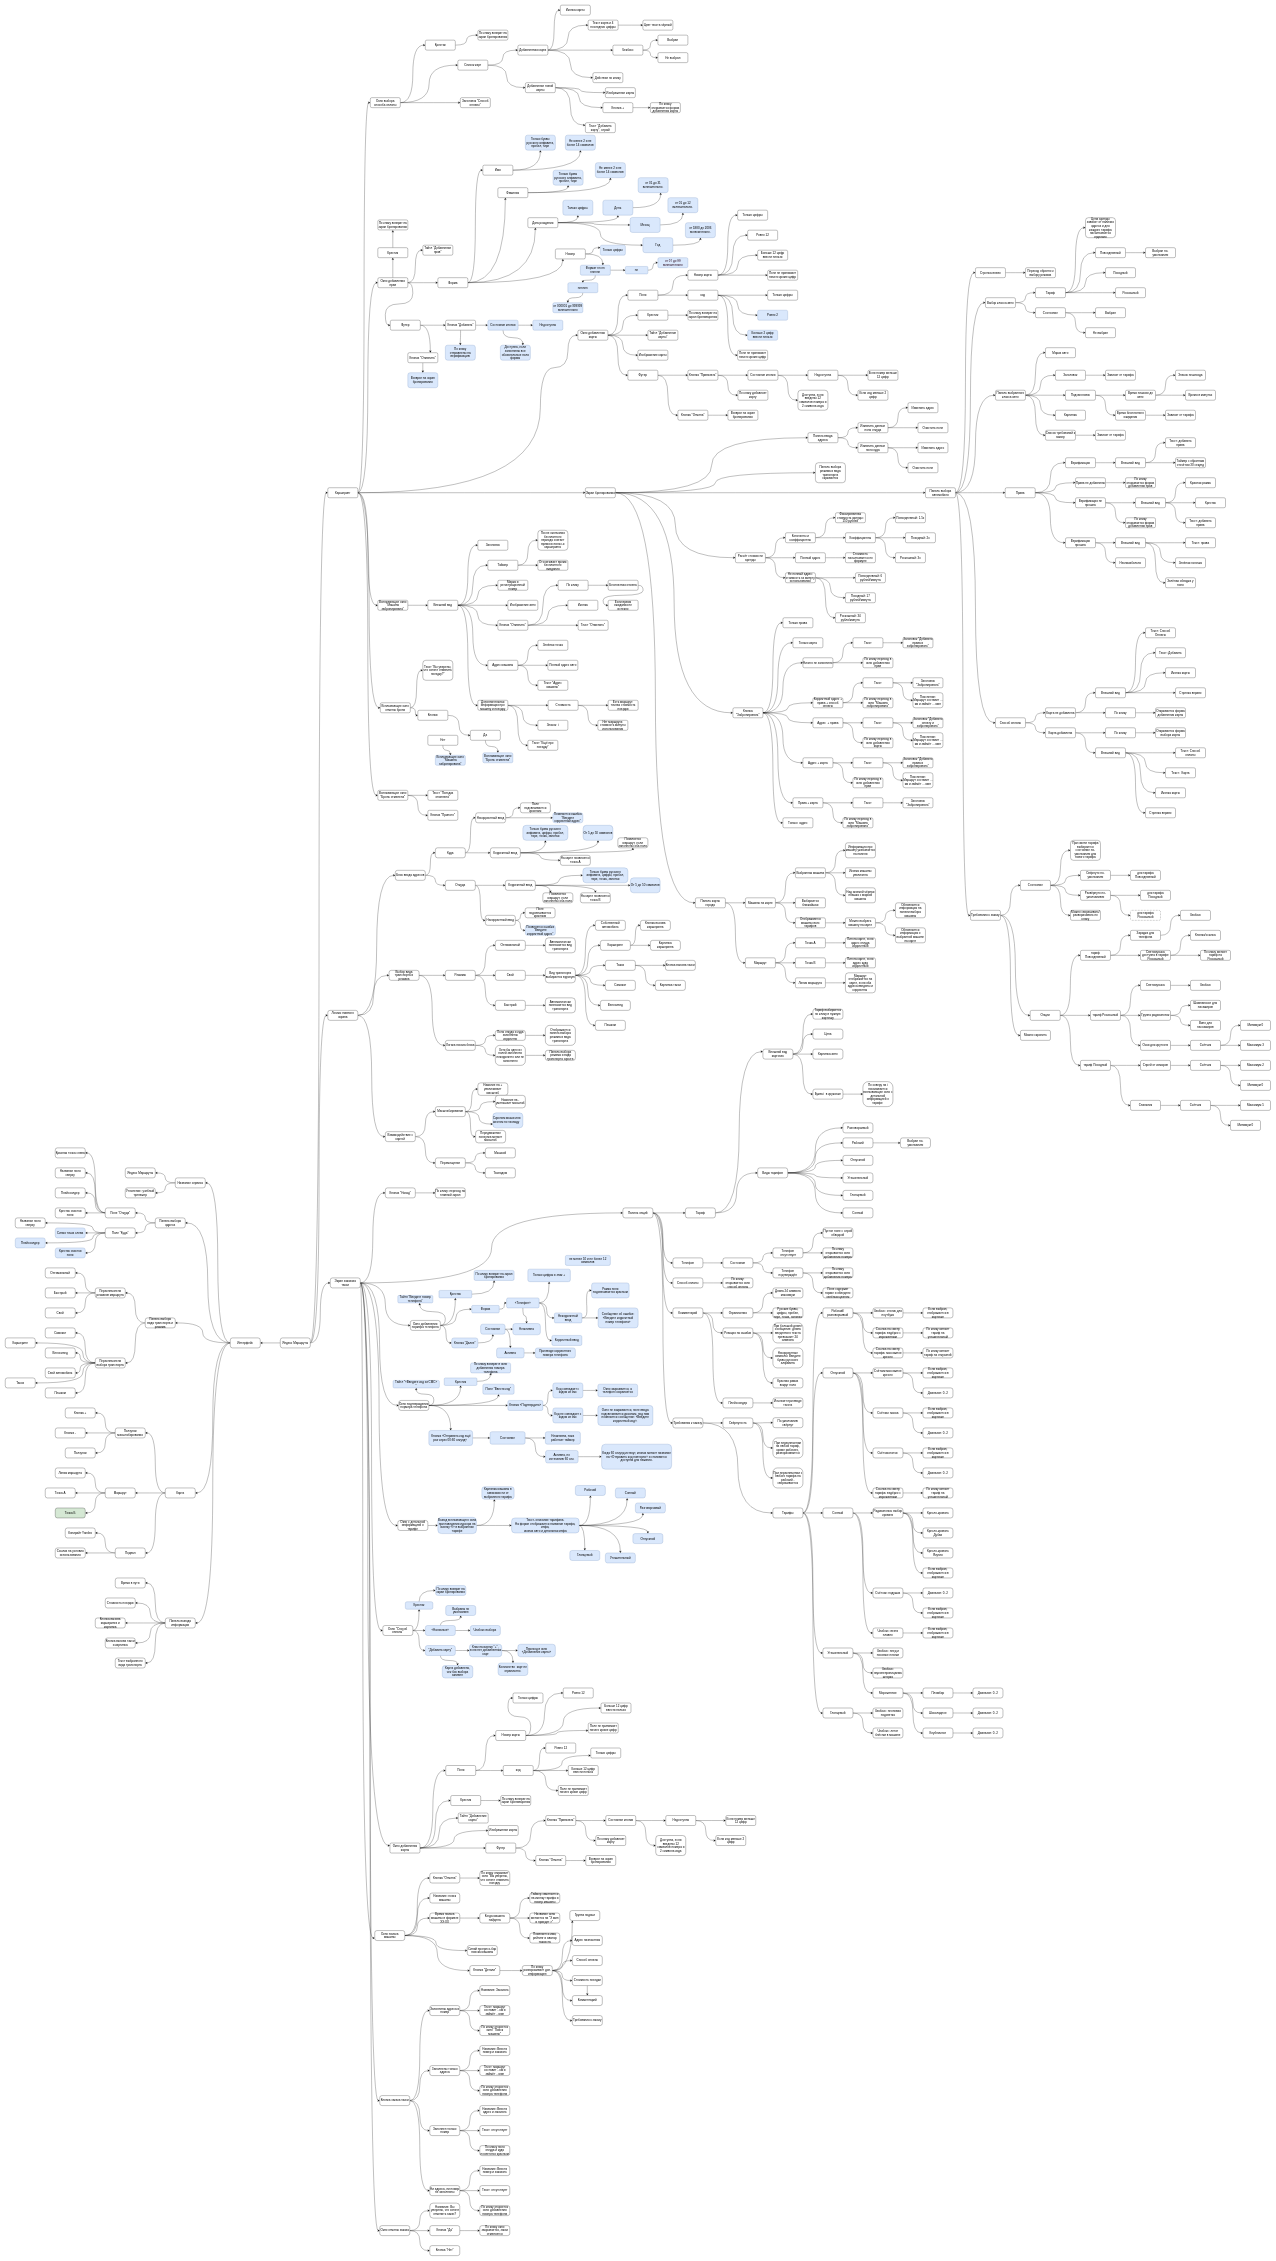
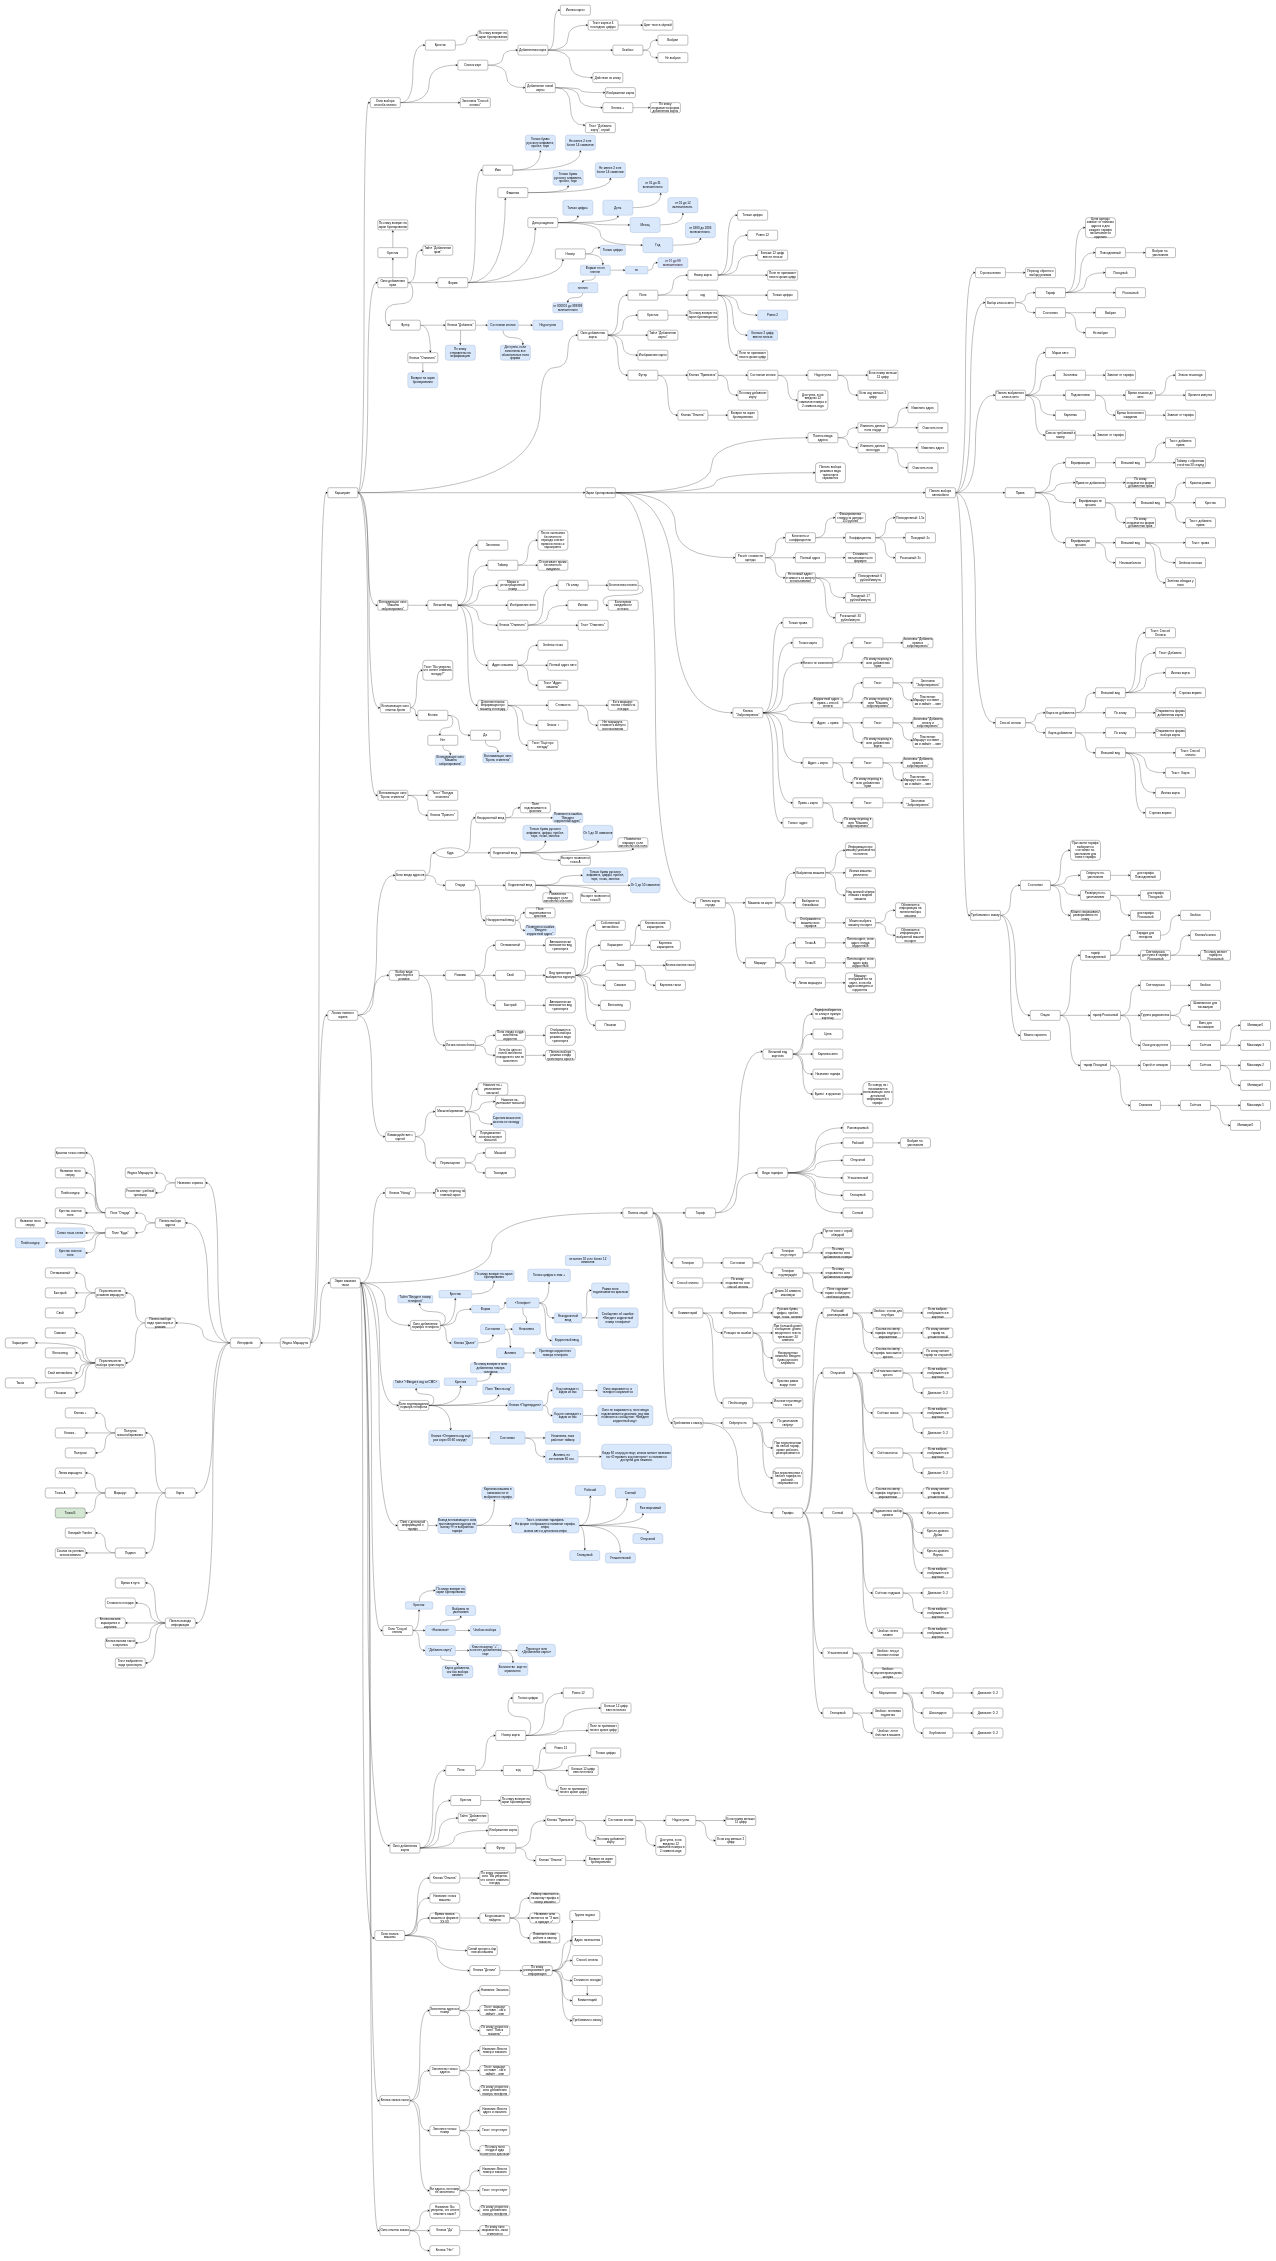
edge "Кнопки" -> "Нет": added
node "Куда": shape rounded rectangle -> ellipse
node "для тарифа Роскошный": style dashed -> solid
edge "Внешний вид карточек" -> "Название тарифа": added
node "Название тарифа": added
